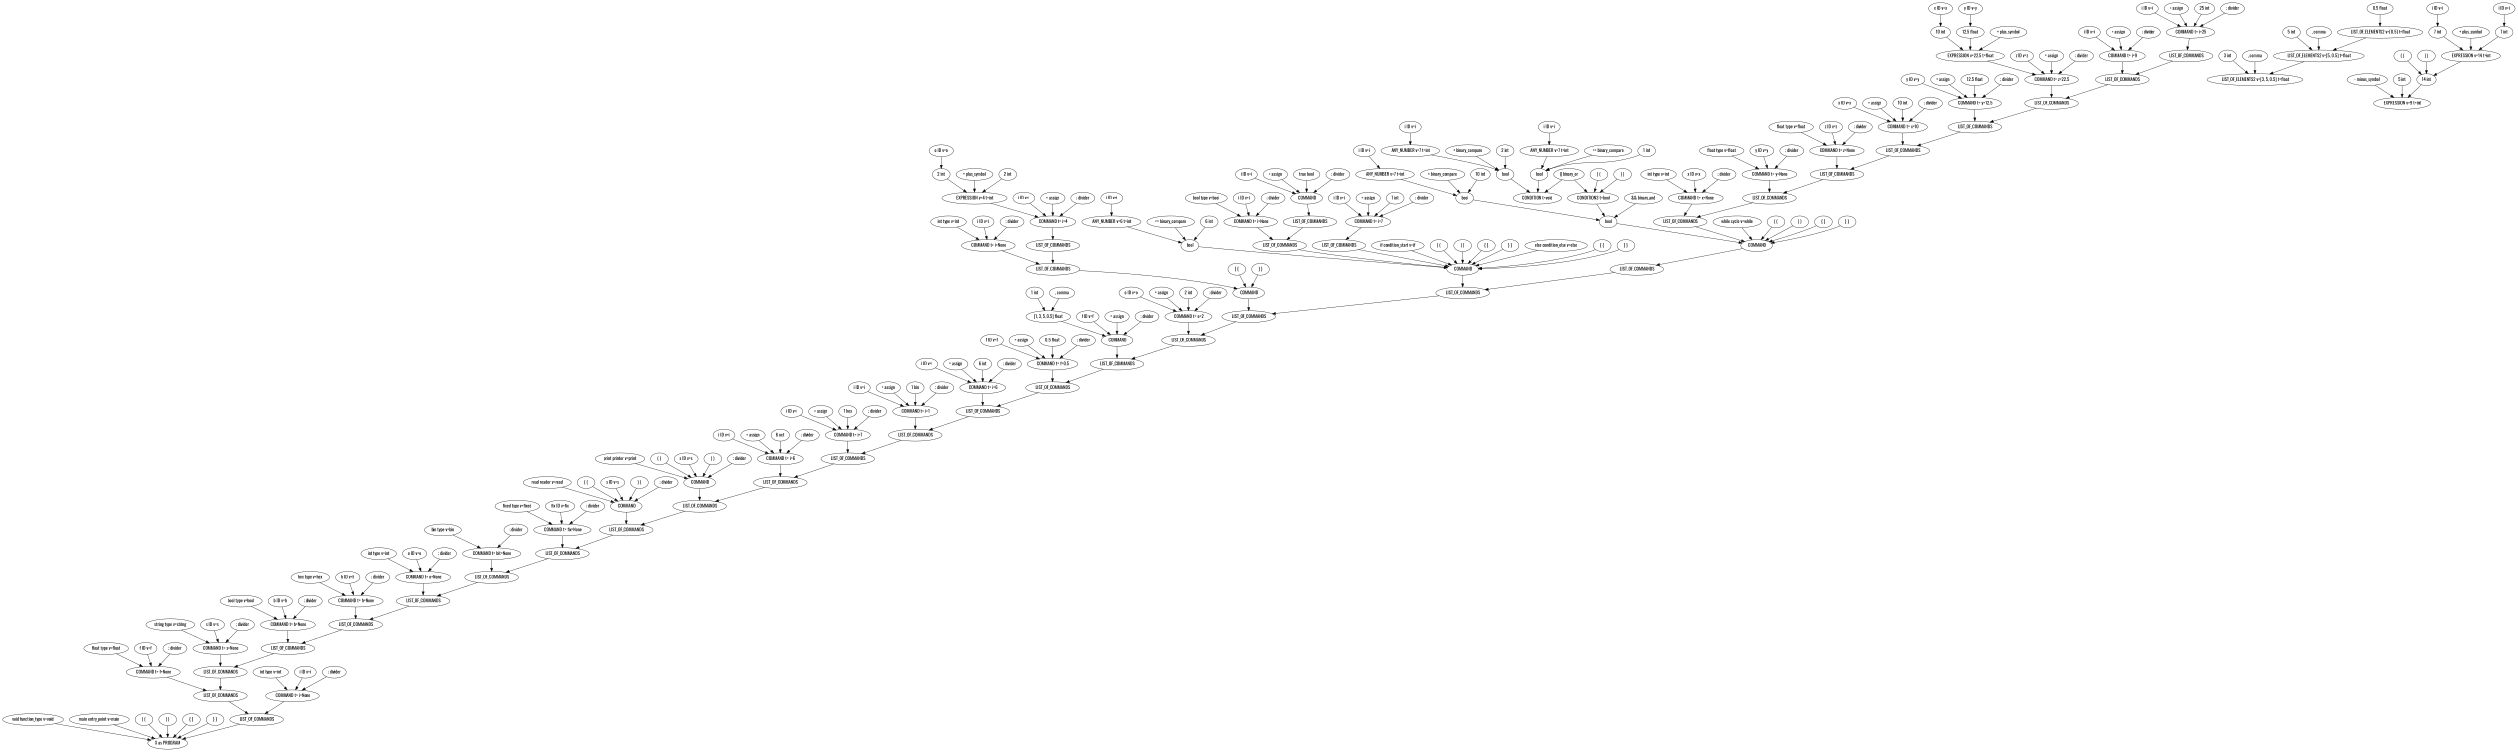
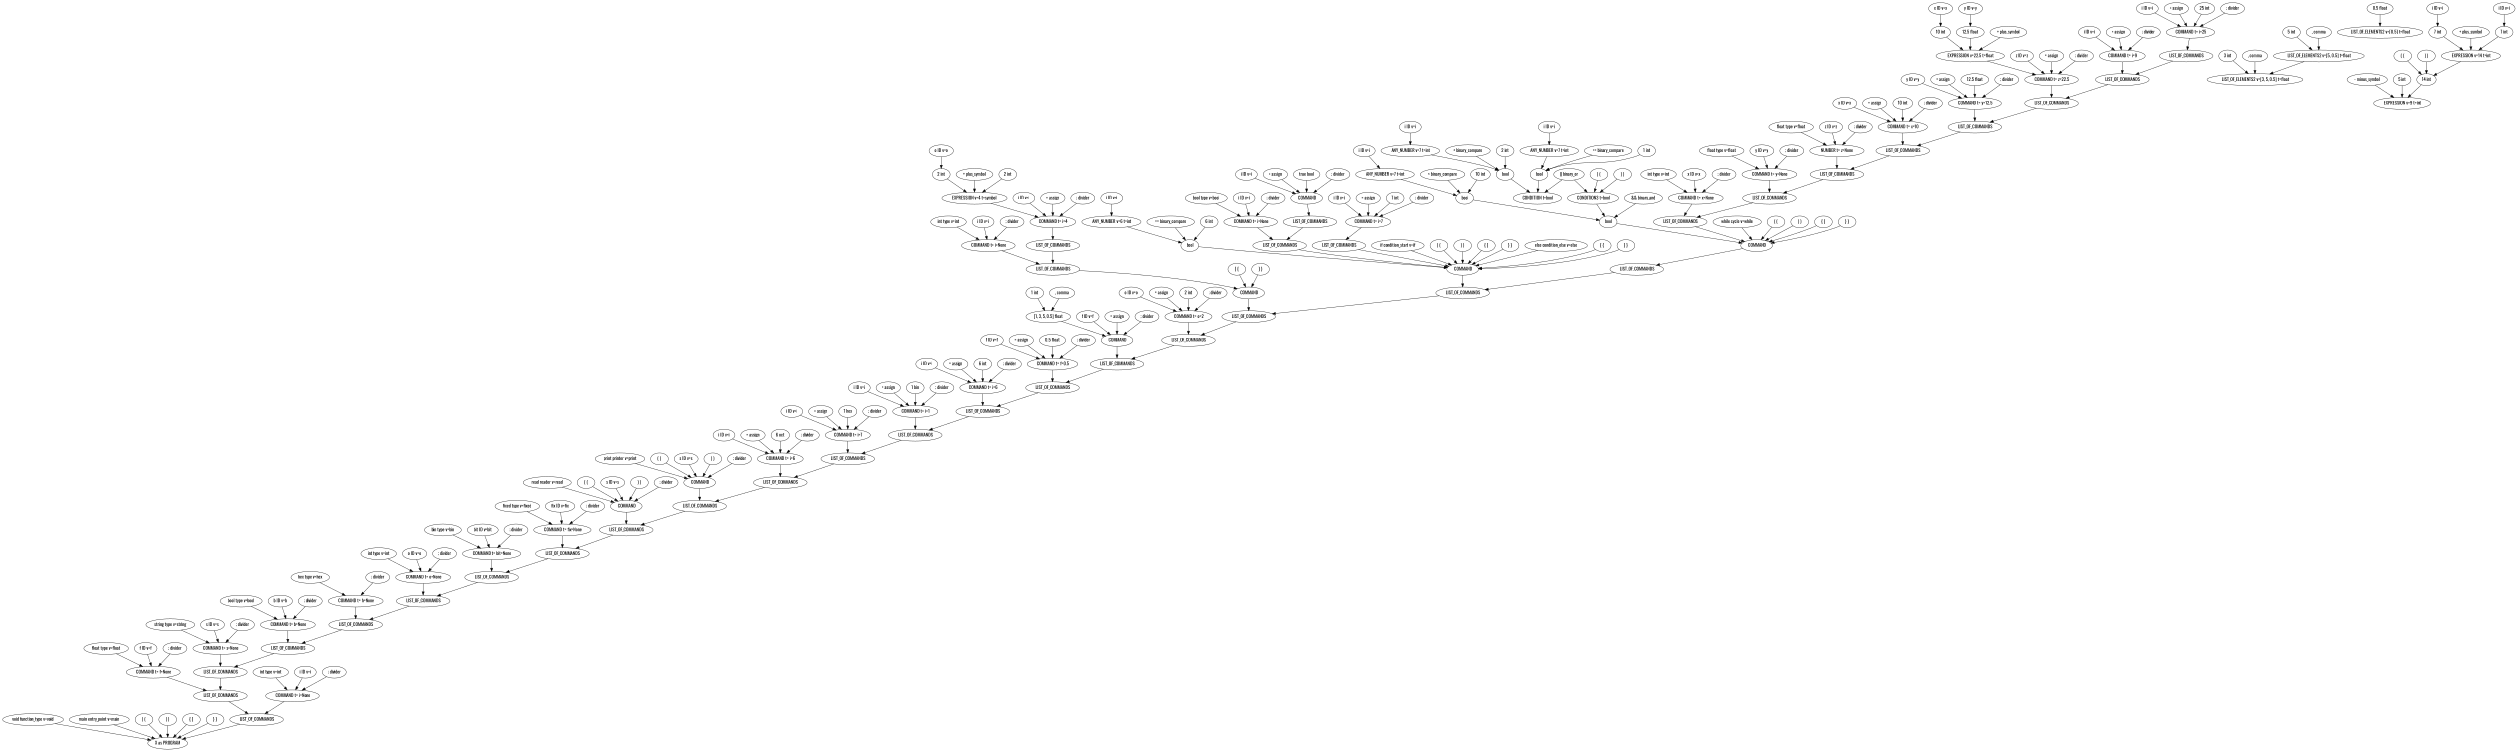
edge "LIST_OF_ELEMENTS2 v=[0.5] t=float" -> "LIST_OF_ELEMENTS2 v=[5, 0.5] t=float": removed
node "COMMAND t= z=None": label "COMMAND t= z=None" -> "NUMBER t= z=None"
node "EXPRESSION v=4 t=int": label "EXPRESSION v=4 t=int" -> "EXPRESSION v=4 t=symbol"
node "CONDITION t=void": label "CONDITION t=void" -> "CONDITION t=bool"
node "bit ID v=bit": added
node "h ID v=h": removed
